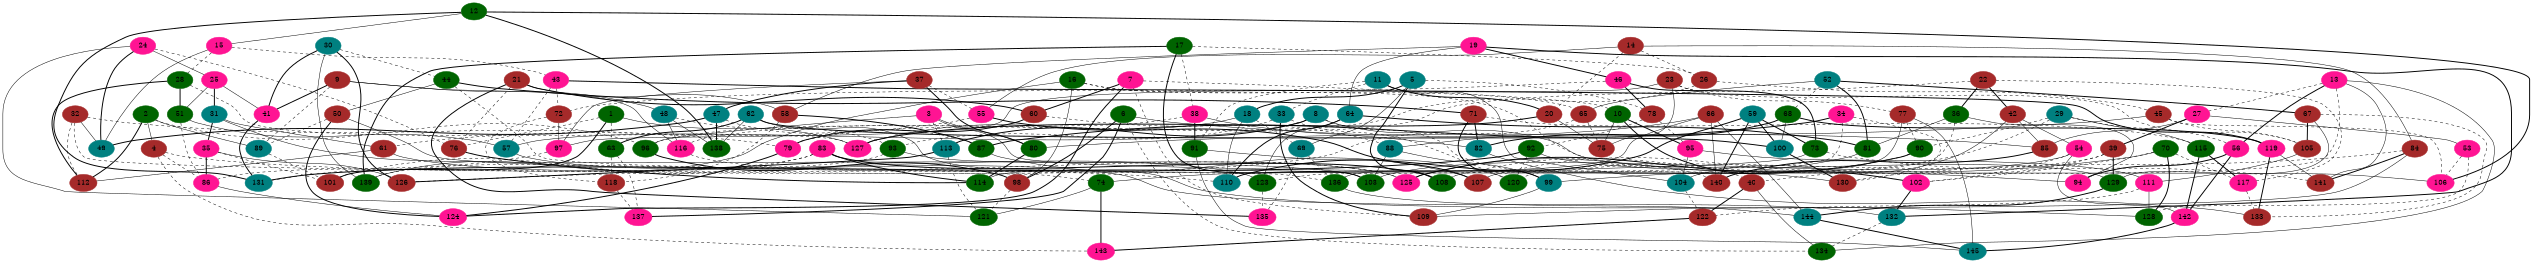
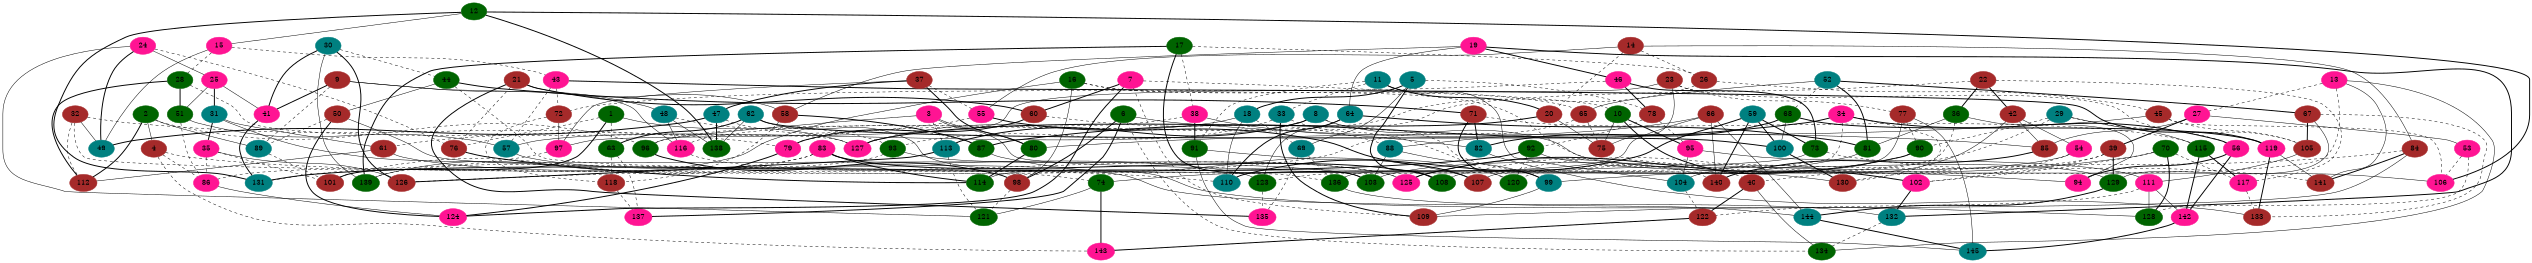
edge "13" -- "56": now "34" -- "56"
edge "35" -- "86": style bold -> dashed
edge "54" -- "142": now "111" -- "142"
